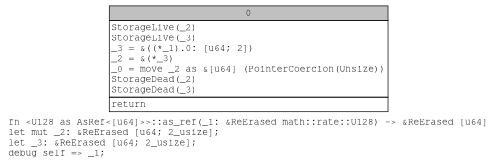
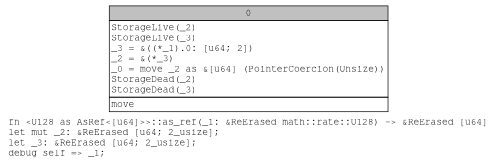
node "0": text "return" -> "move"
